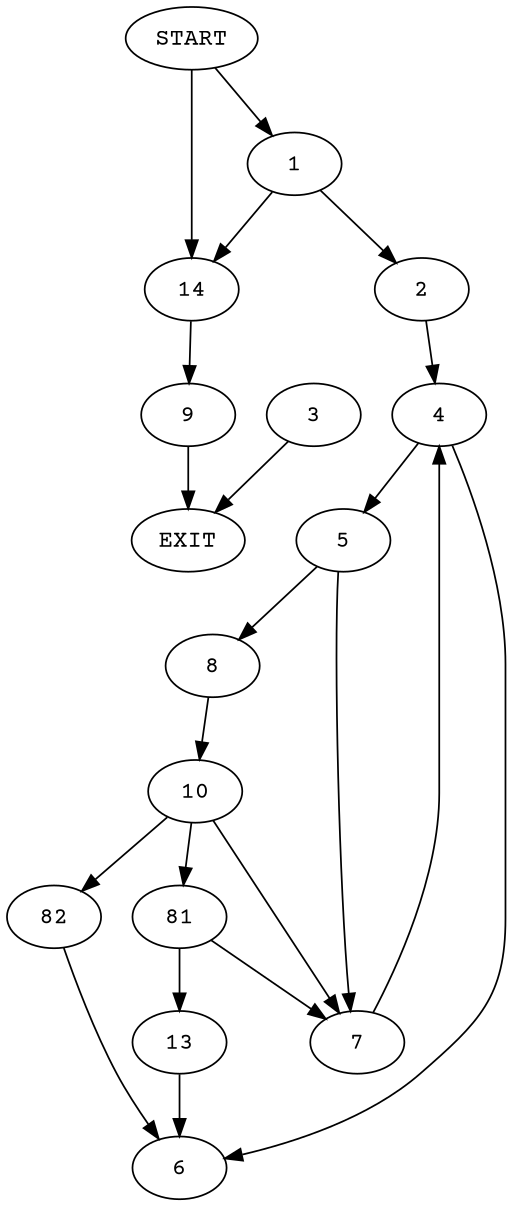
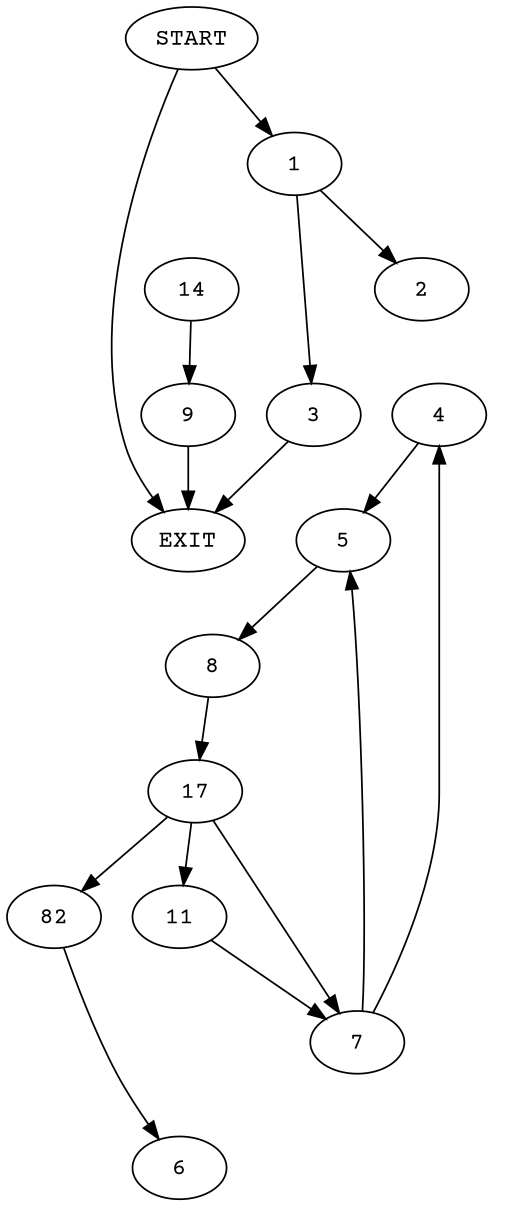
edge "START" -> "14": now "START" -> "EXIT"
edge "1" -> "14": now "1" -> "3"
edge "2" -> "4": removed
edge "5" -> "7": reversed
node "10": label "10" -> "17"
edge "4" -> "6": removed
node "81": label "81" -> "11"
node "13": removed
